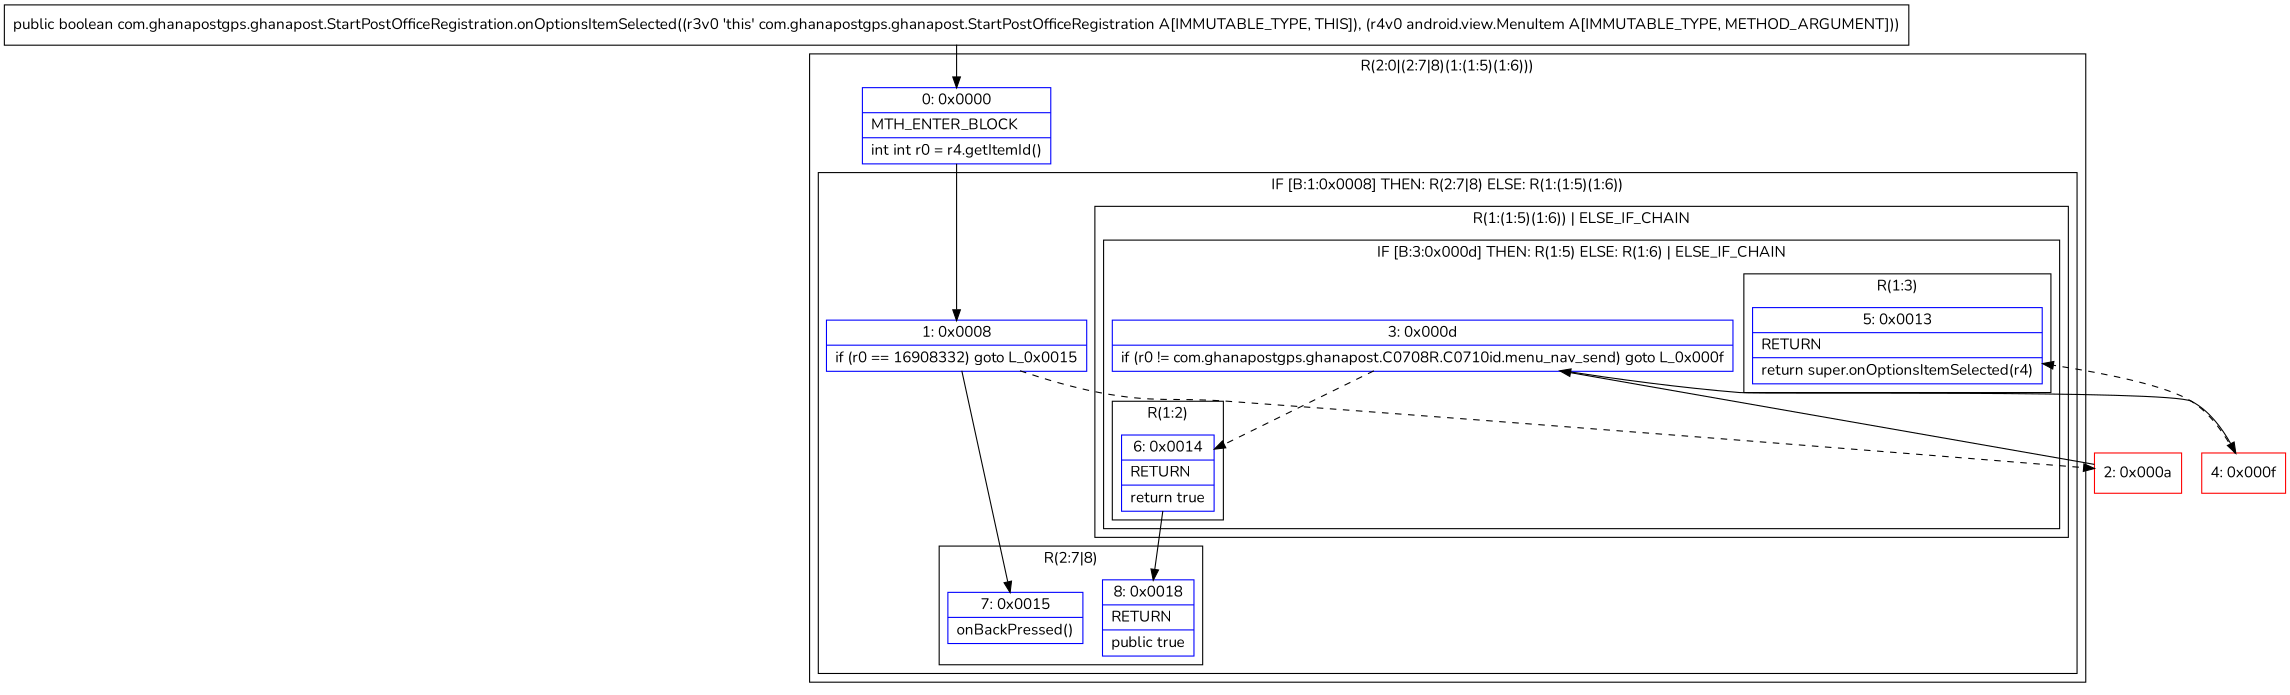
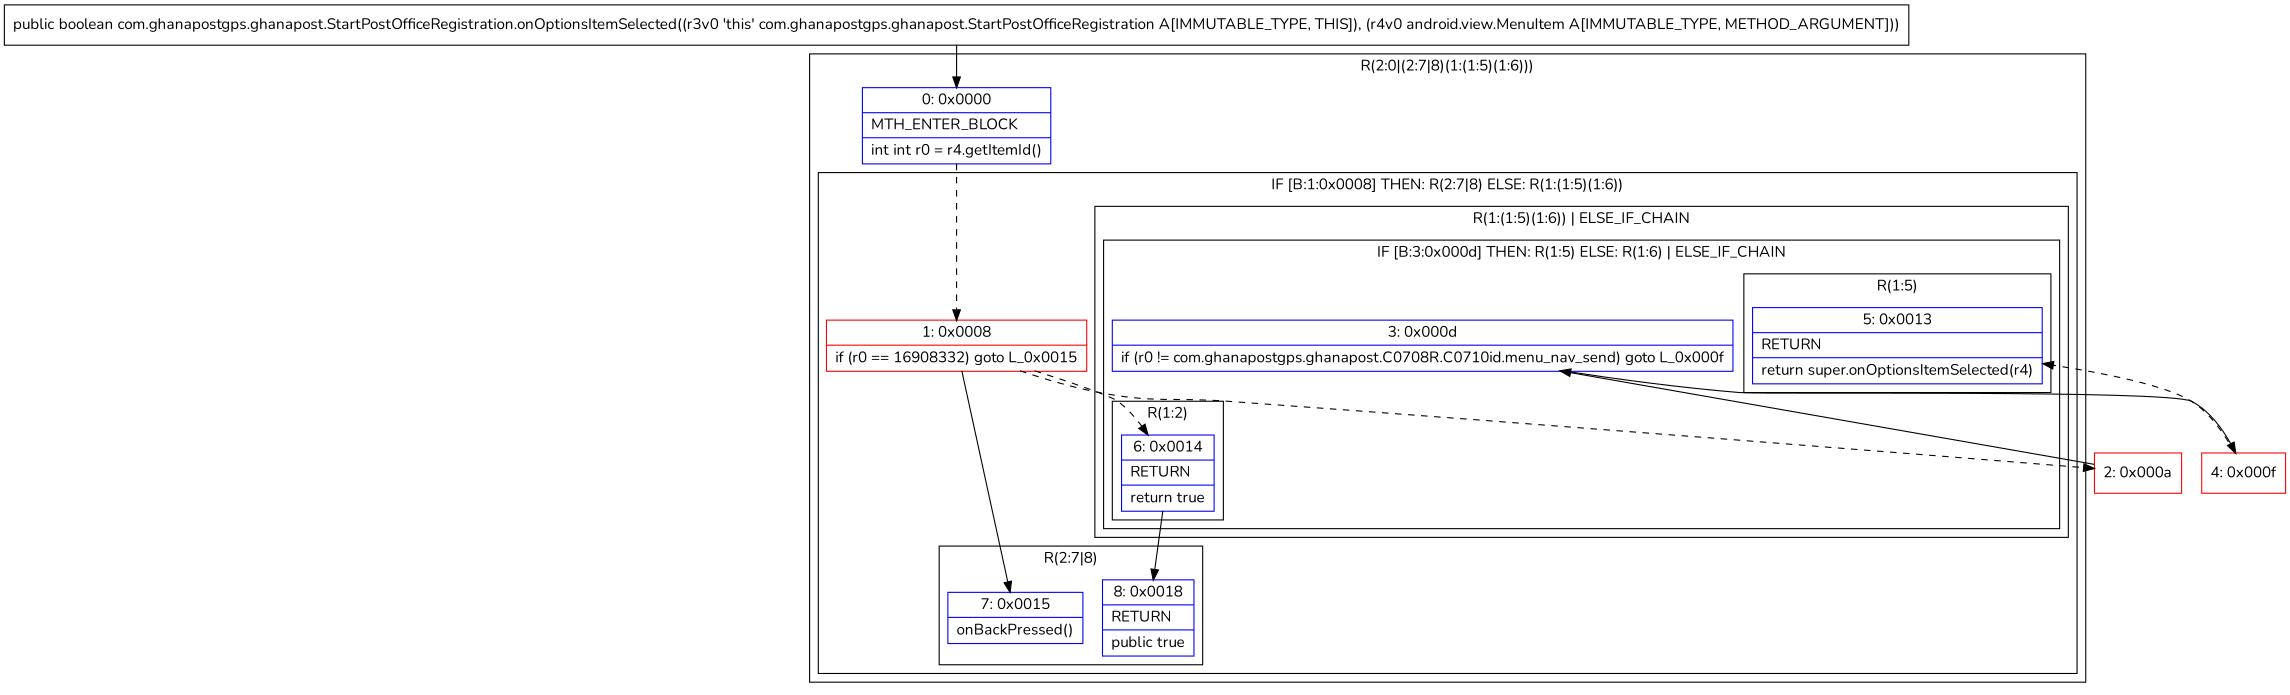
edge "0: 0x0000" -> "1: 0x0008": style solid -> dashed
cluster "R(1:3)": label "R(1:3)" -> "R(1:5)"
node "1: 0x0008": color blue -> red
edge "3: 0x000d" -> "6: 0x0014": now "1: 0x0008" -> "6: 0x0014"
